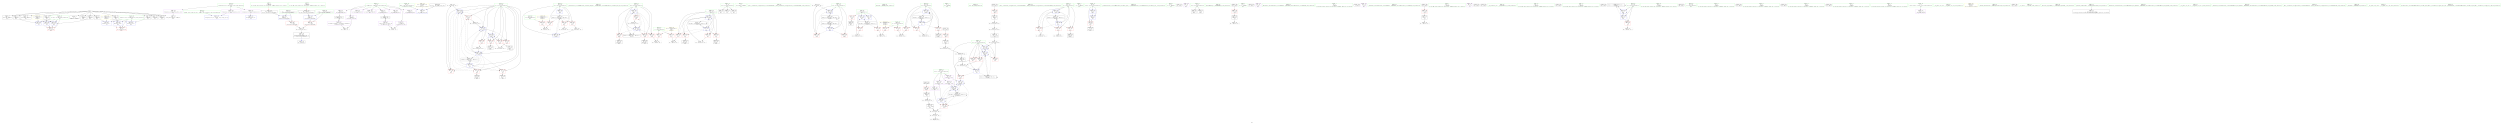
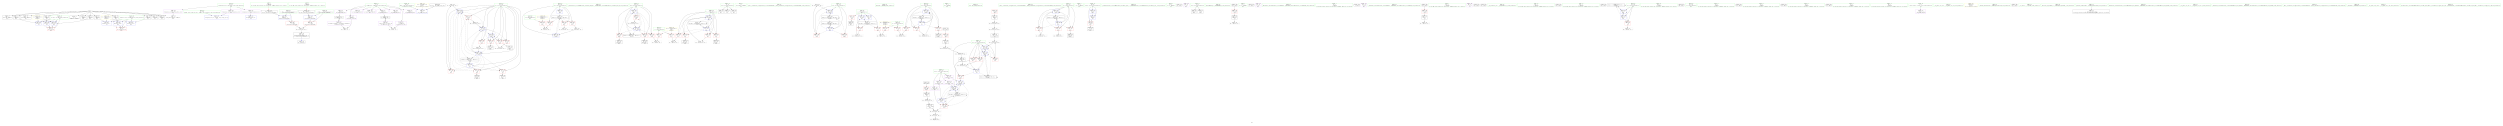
node "NodeID: 441": removed
